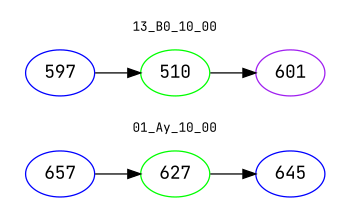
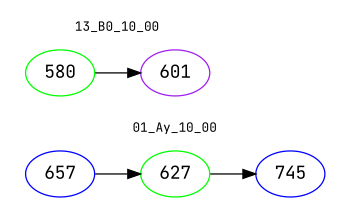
node "597": removed
node "510": label "510" -> "580"
node "645": label "645" -> "745"
